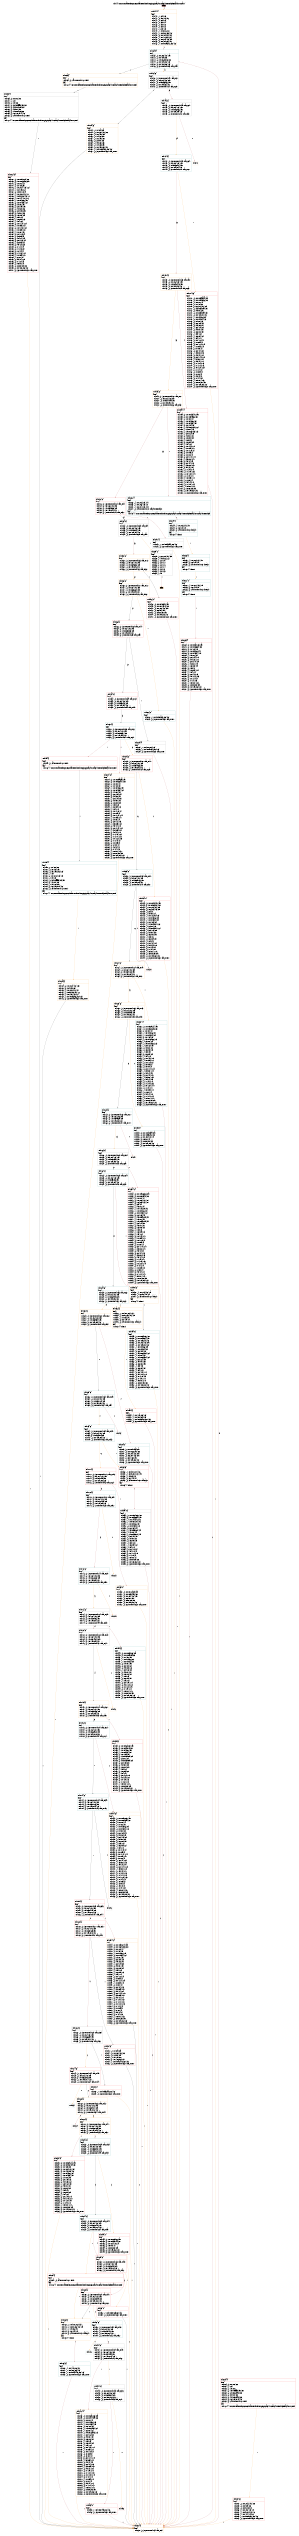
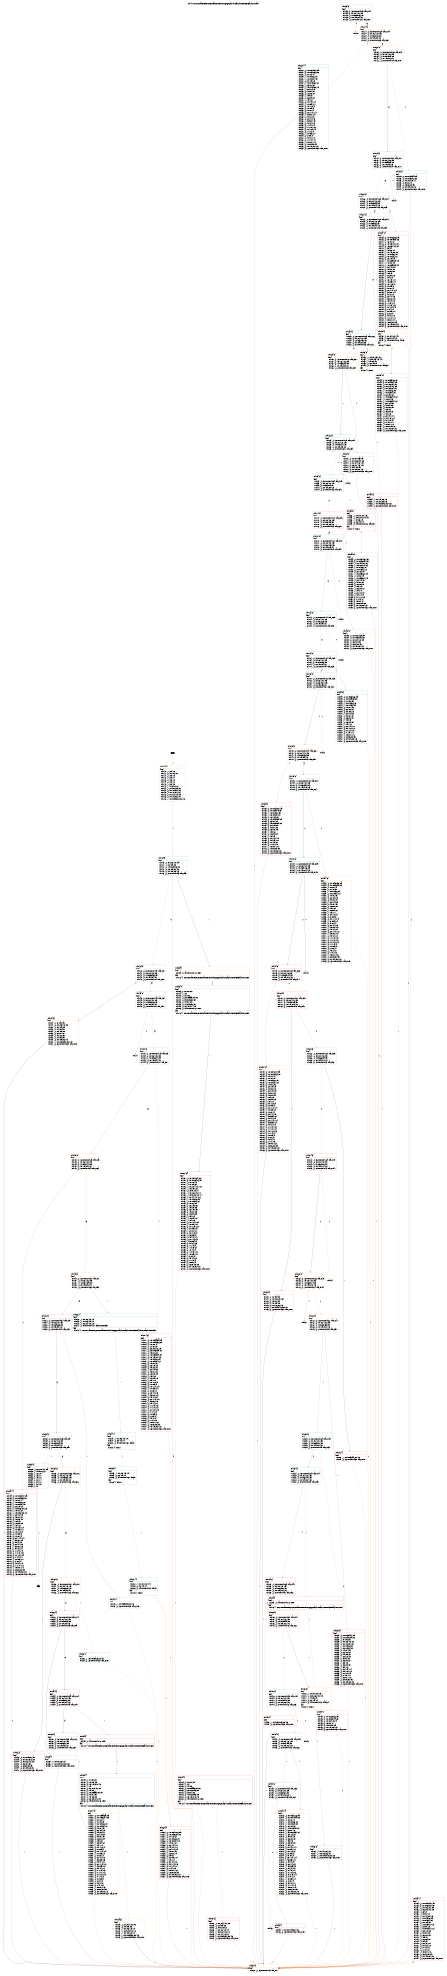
edge "0x4015c0 [28]" -> "0x401bf9 [5]": now "0x4015a4 [28]" -> "0x401bf9 [5]"
node "0x4015dc [28]": removed
